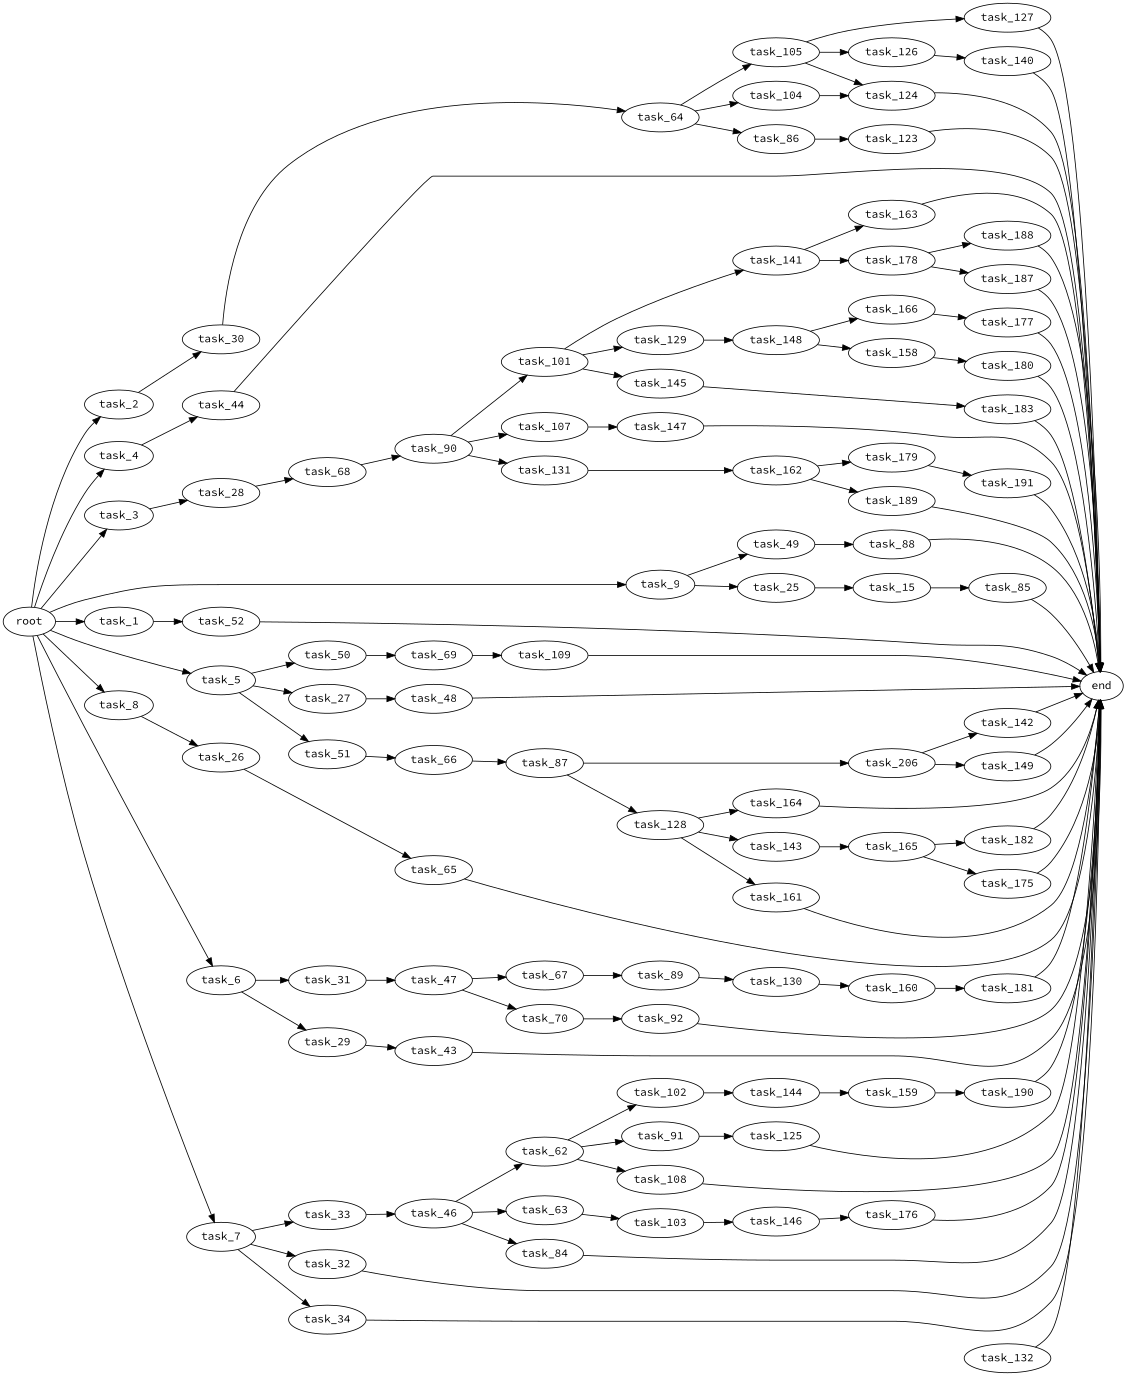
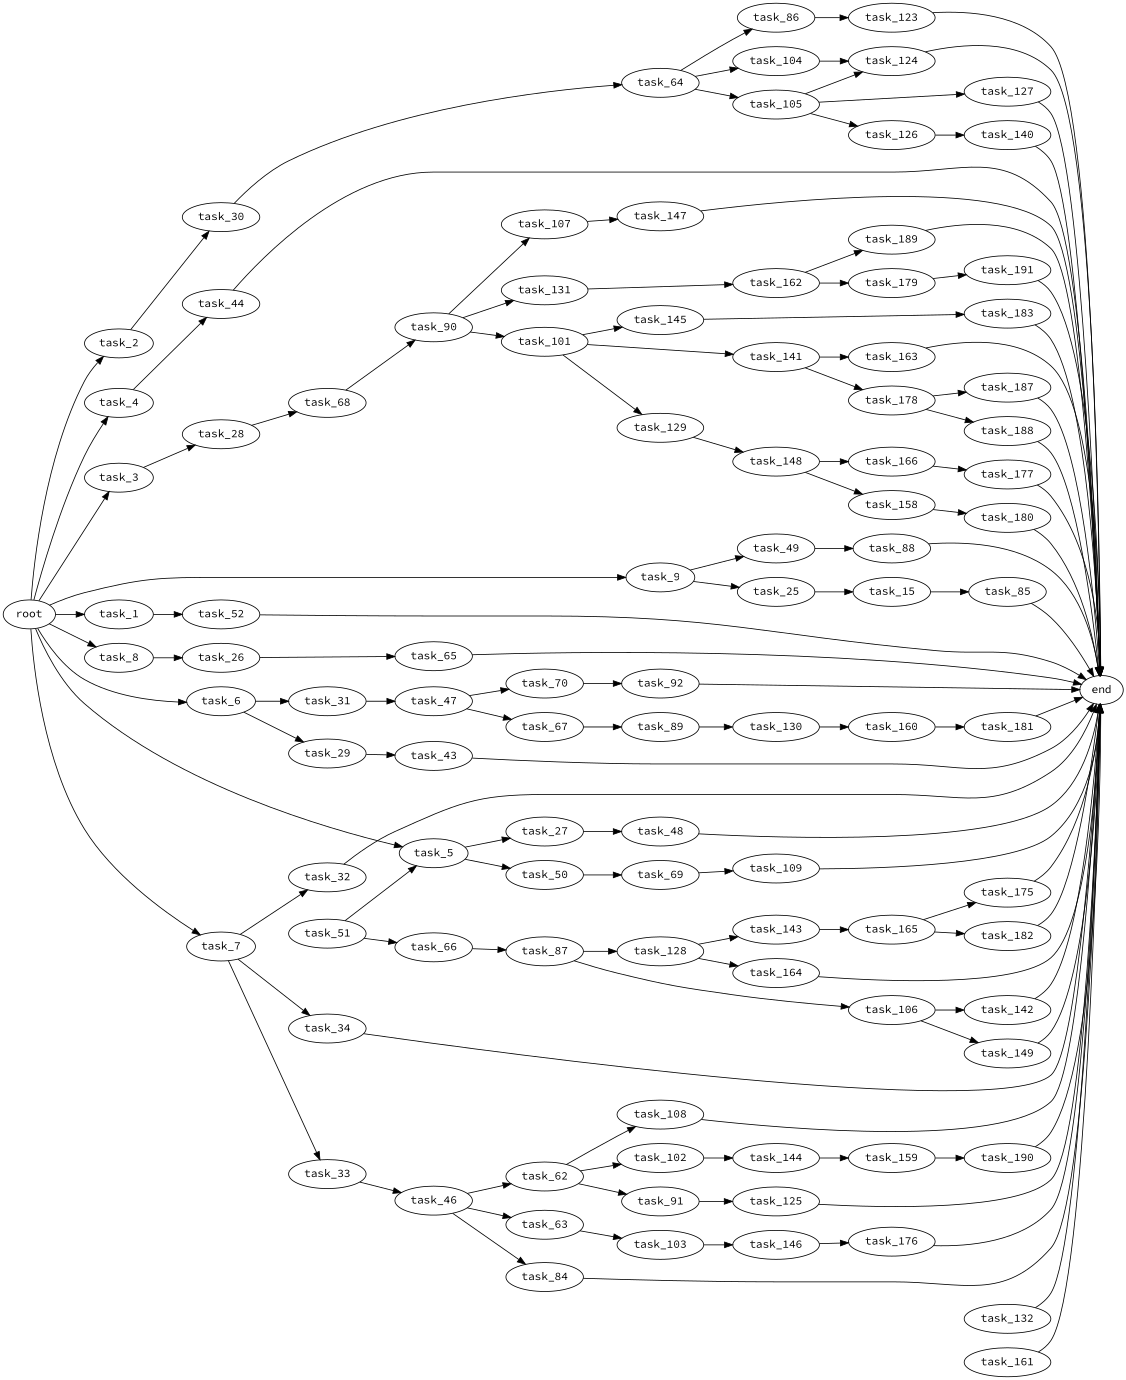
edge "task_5" -> "task_51": reversed
node "task_206": label "task_206" -> "task_106"
edge "task_128" -> "task_161": removed
